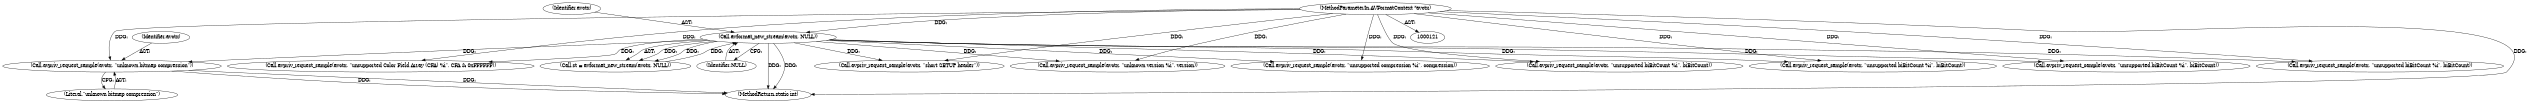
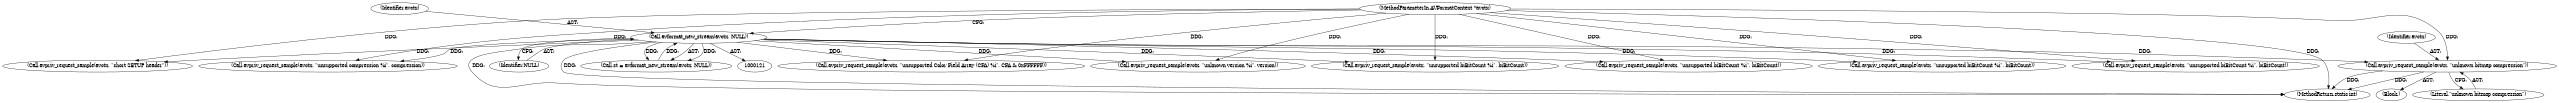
edge "(MethodParameterIn,AVFormatContext *avctx)" -> "(Call,avformat_new_stream(avctx, NULL))": label "DDG: " -> "CFG: "
edge "(MethodParameterIn,AVFormatContext *avctx)" -> "1000121": now "(Call,avformat_new_stream(avctx, NULL))" -> "1000121"
node "(Block,)": added
